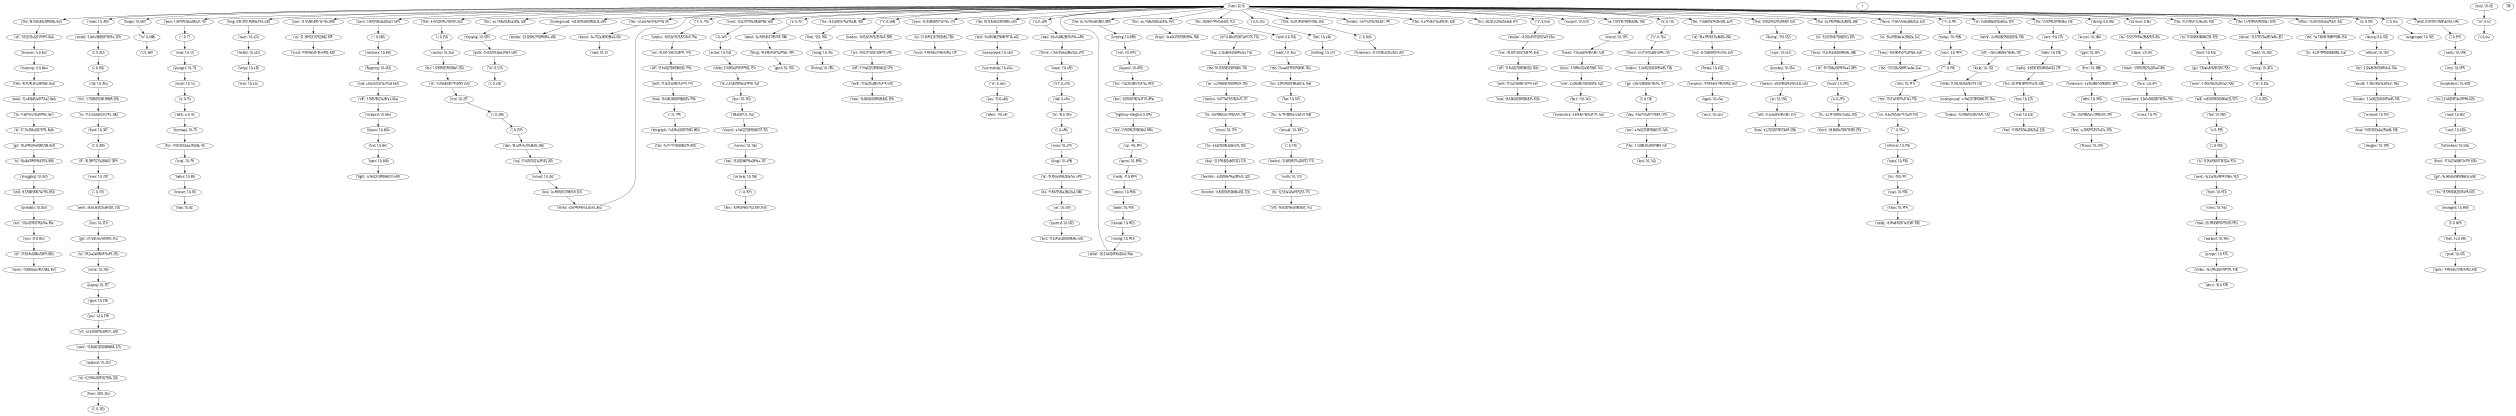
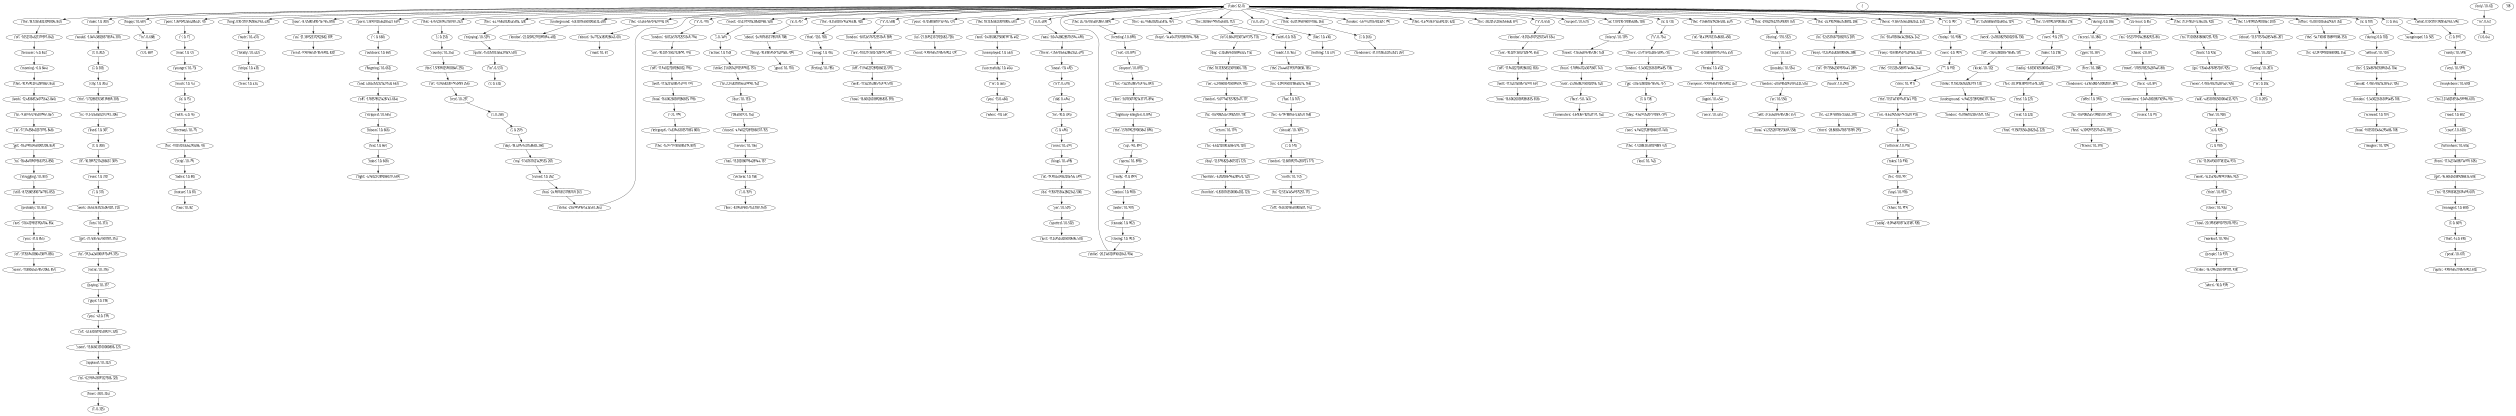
node "('a', 0, 291)": removed
